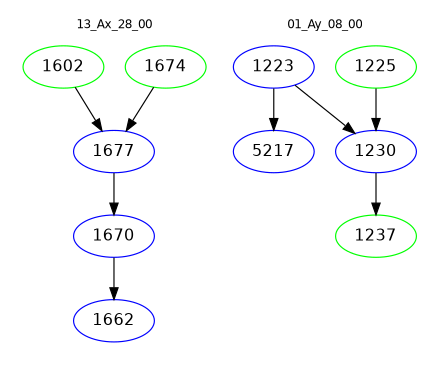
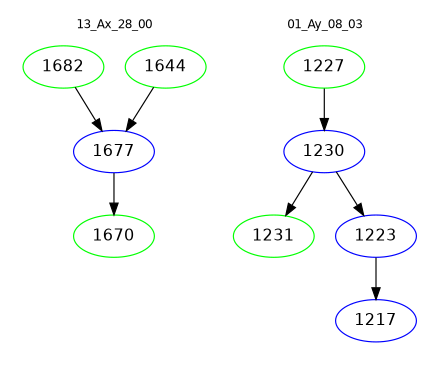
cluster "01_Ay_08_00": label "01_Ay_08_00" -> "01_Ay_08_03"
node "1602": label "1602" -> "1682"
node "1674": label "1674" -> "1644"
node "1225": label "1225" -> "1227"
edge "1223" -> "1230": reversed
node "5217": label "5217" -> "1217"
node "1670": color blue -> green
node "1237": label "1237" -> "1231"
node "1662": removed
